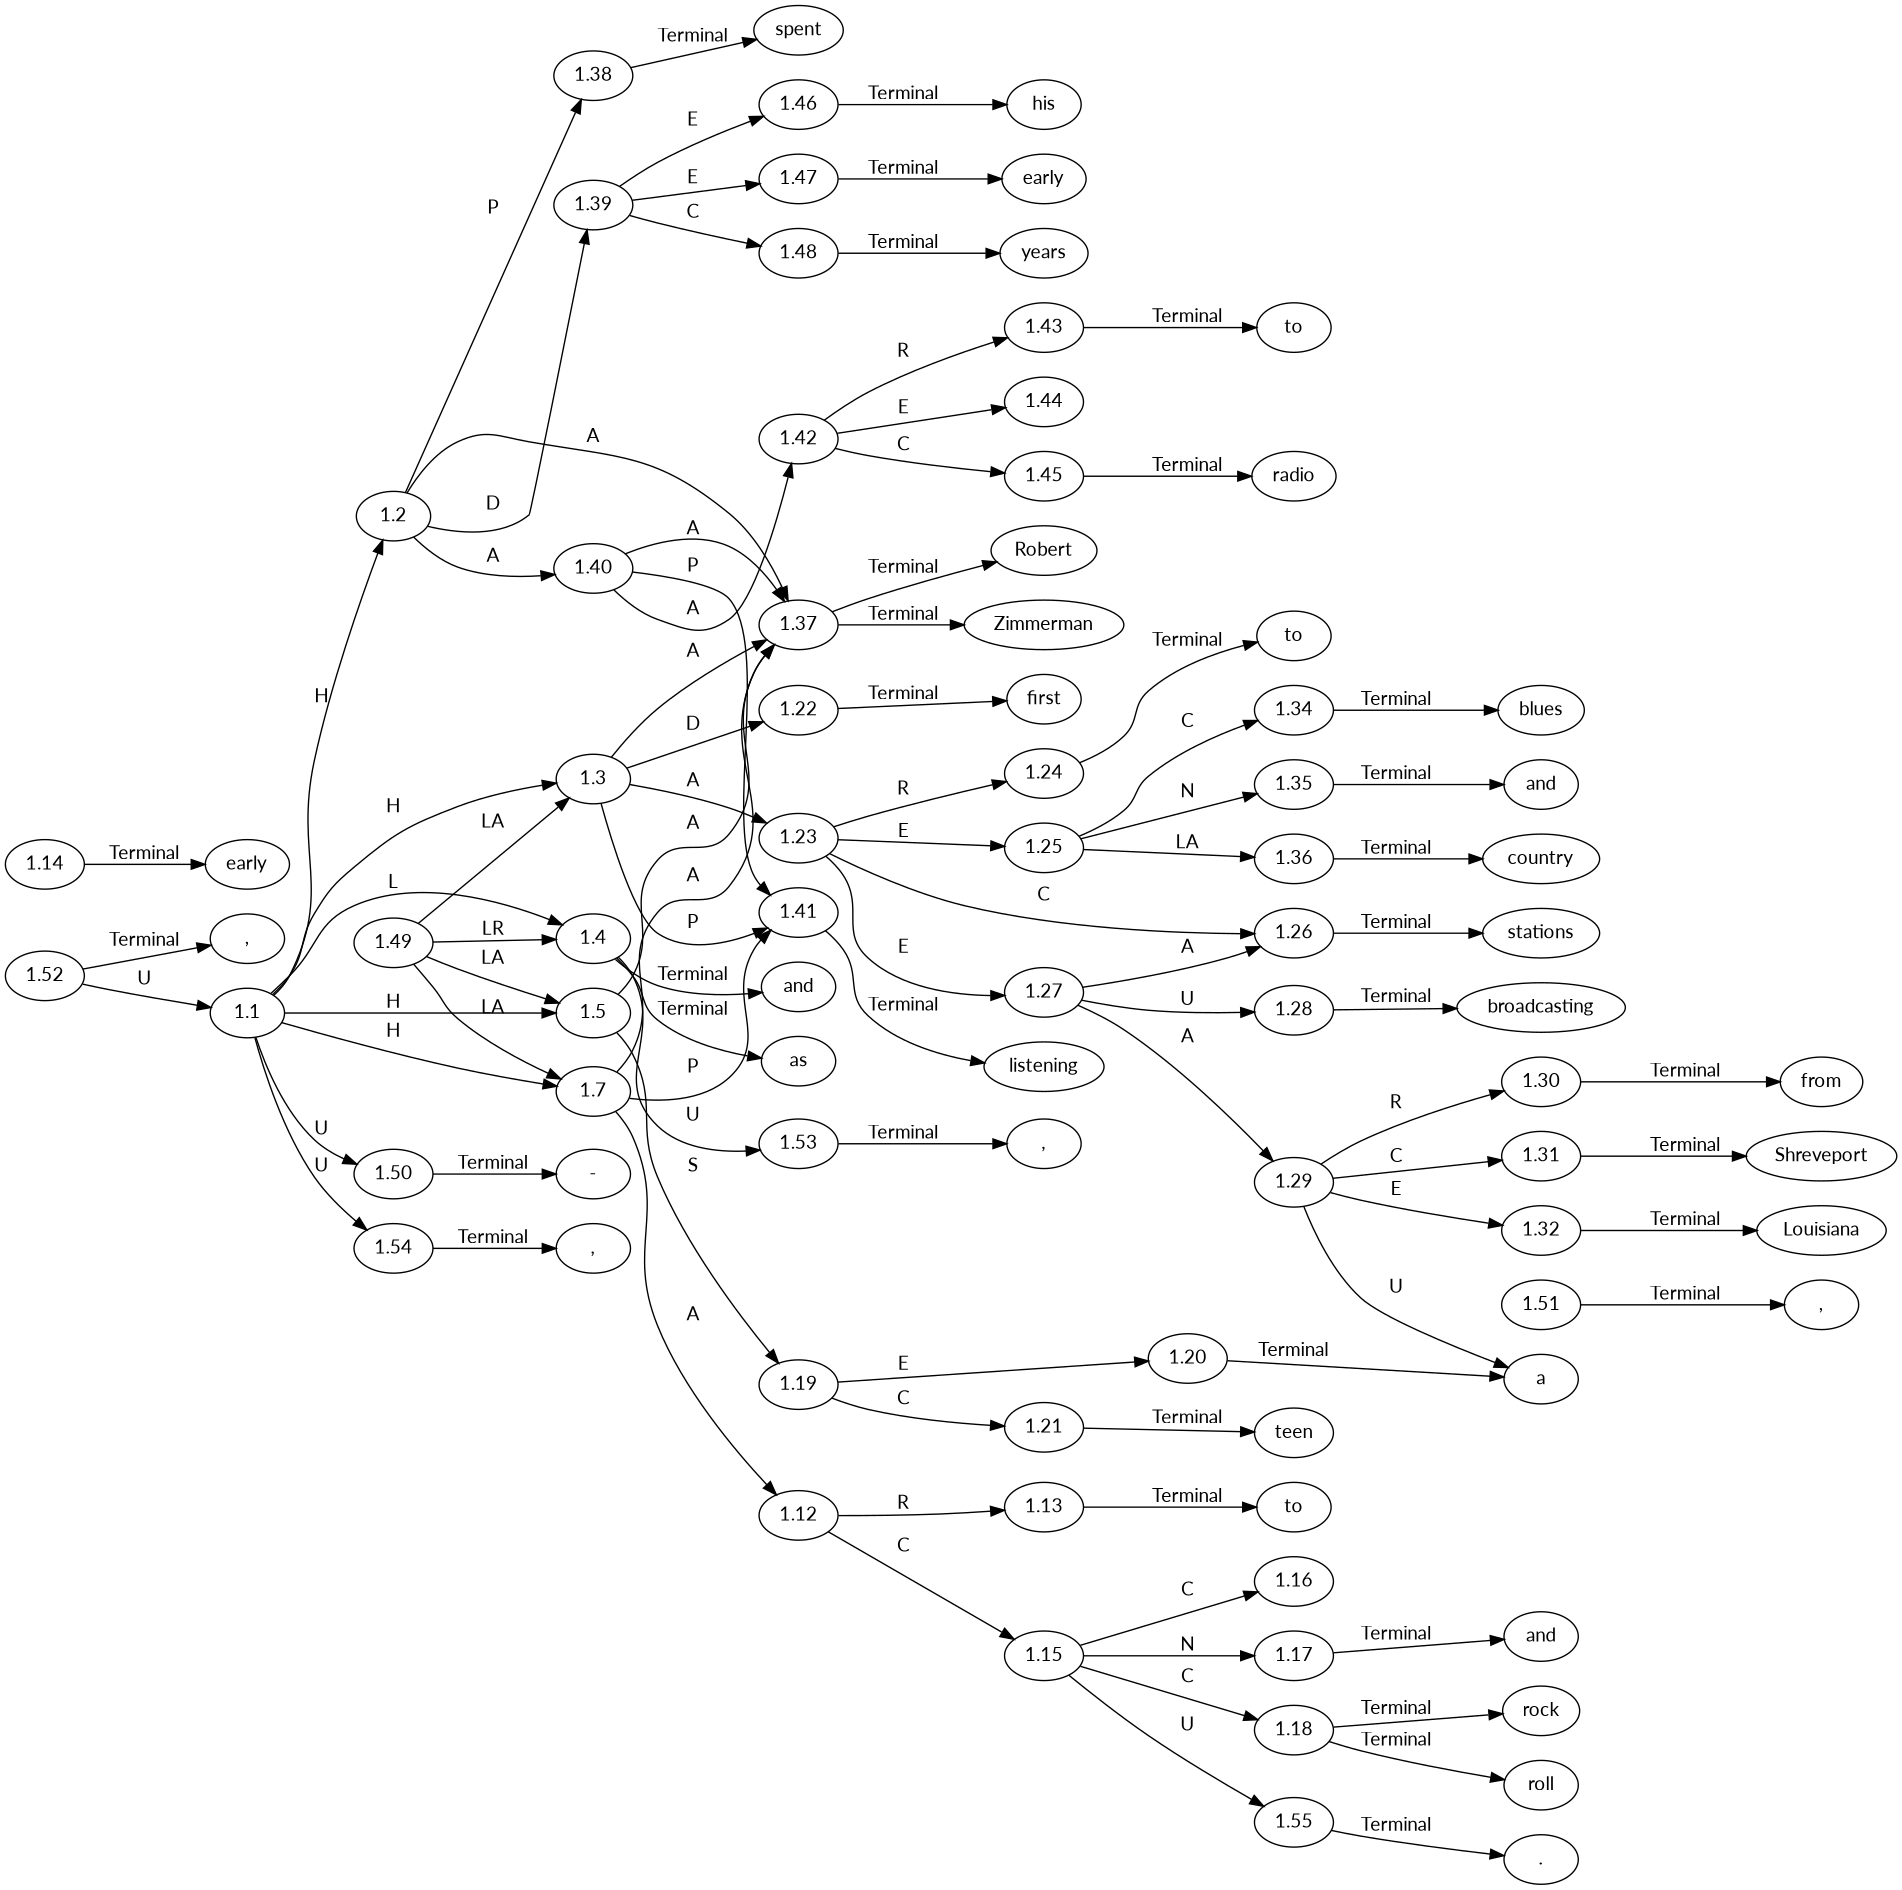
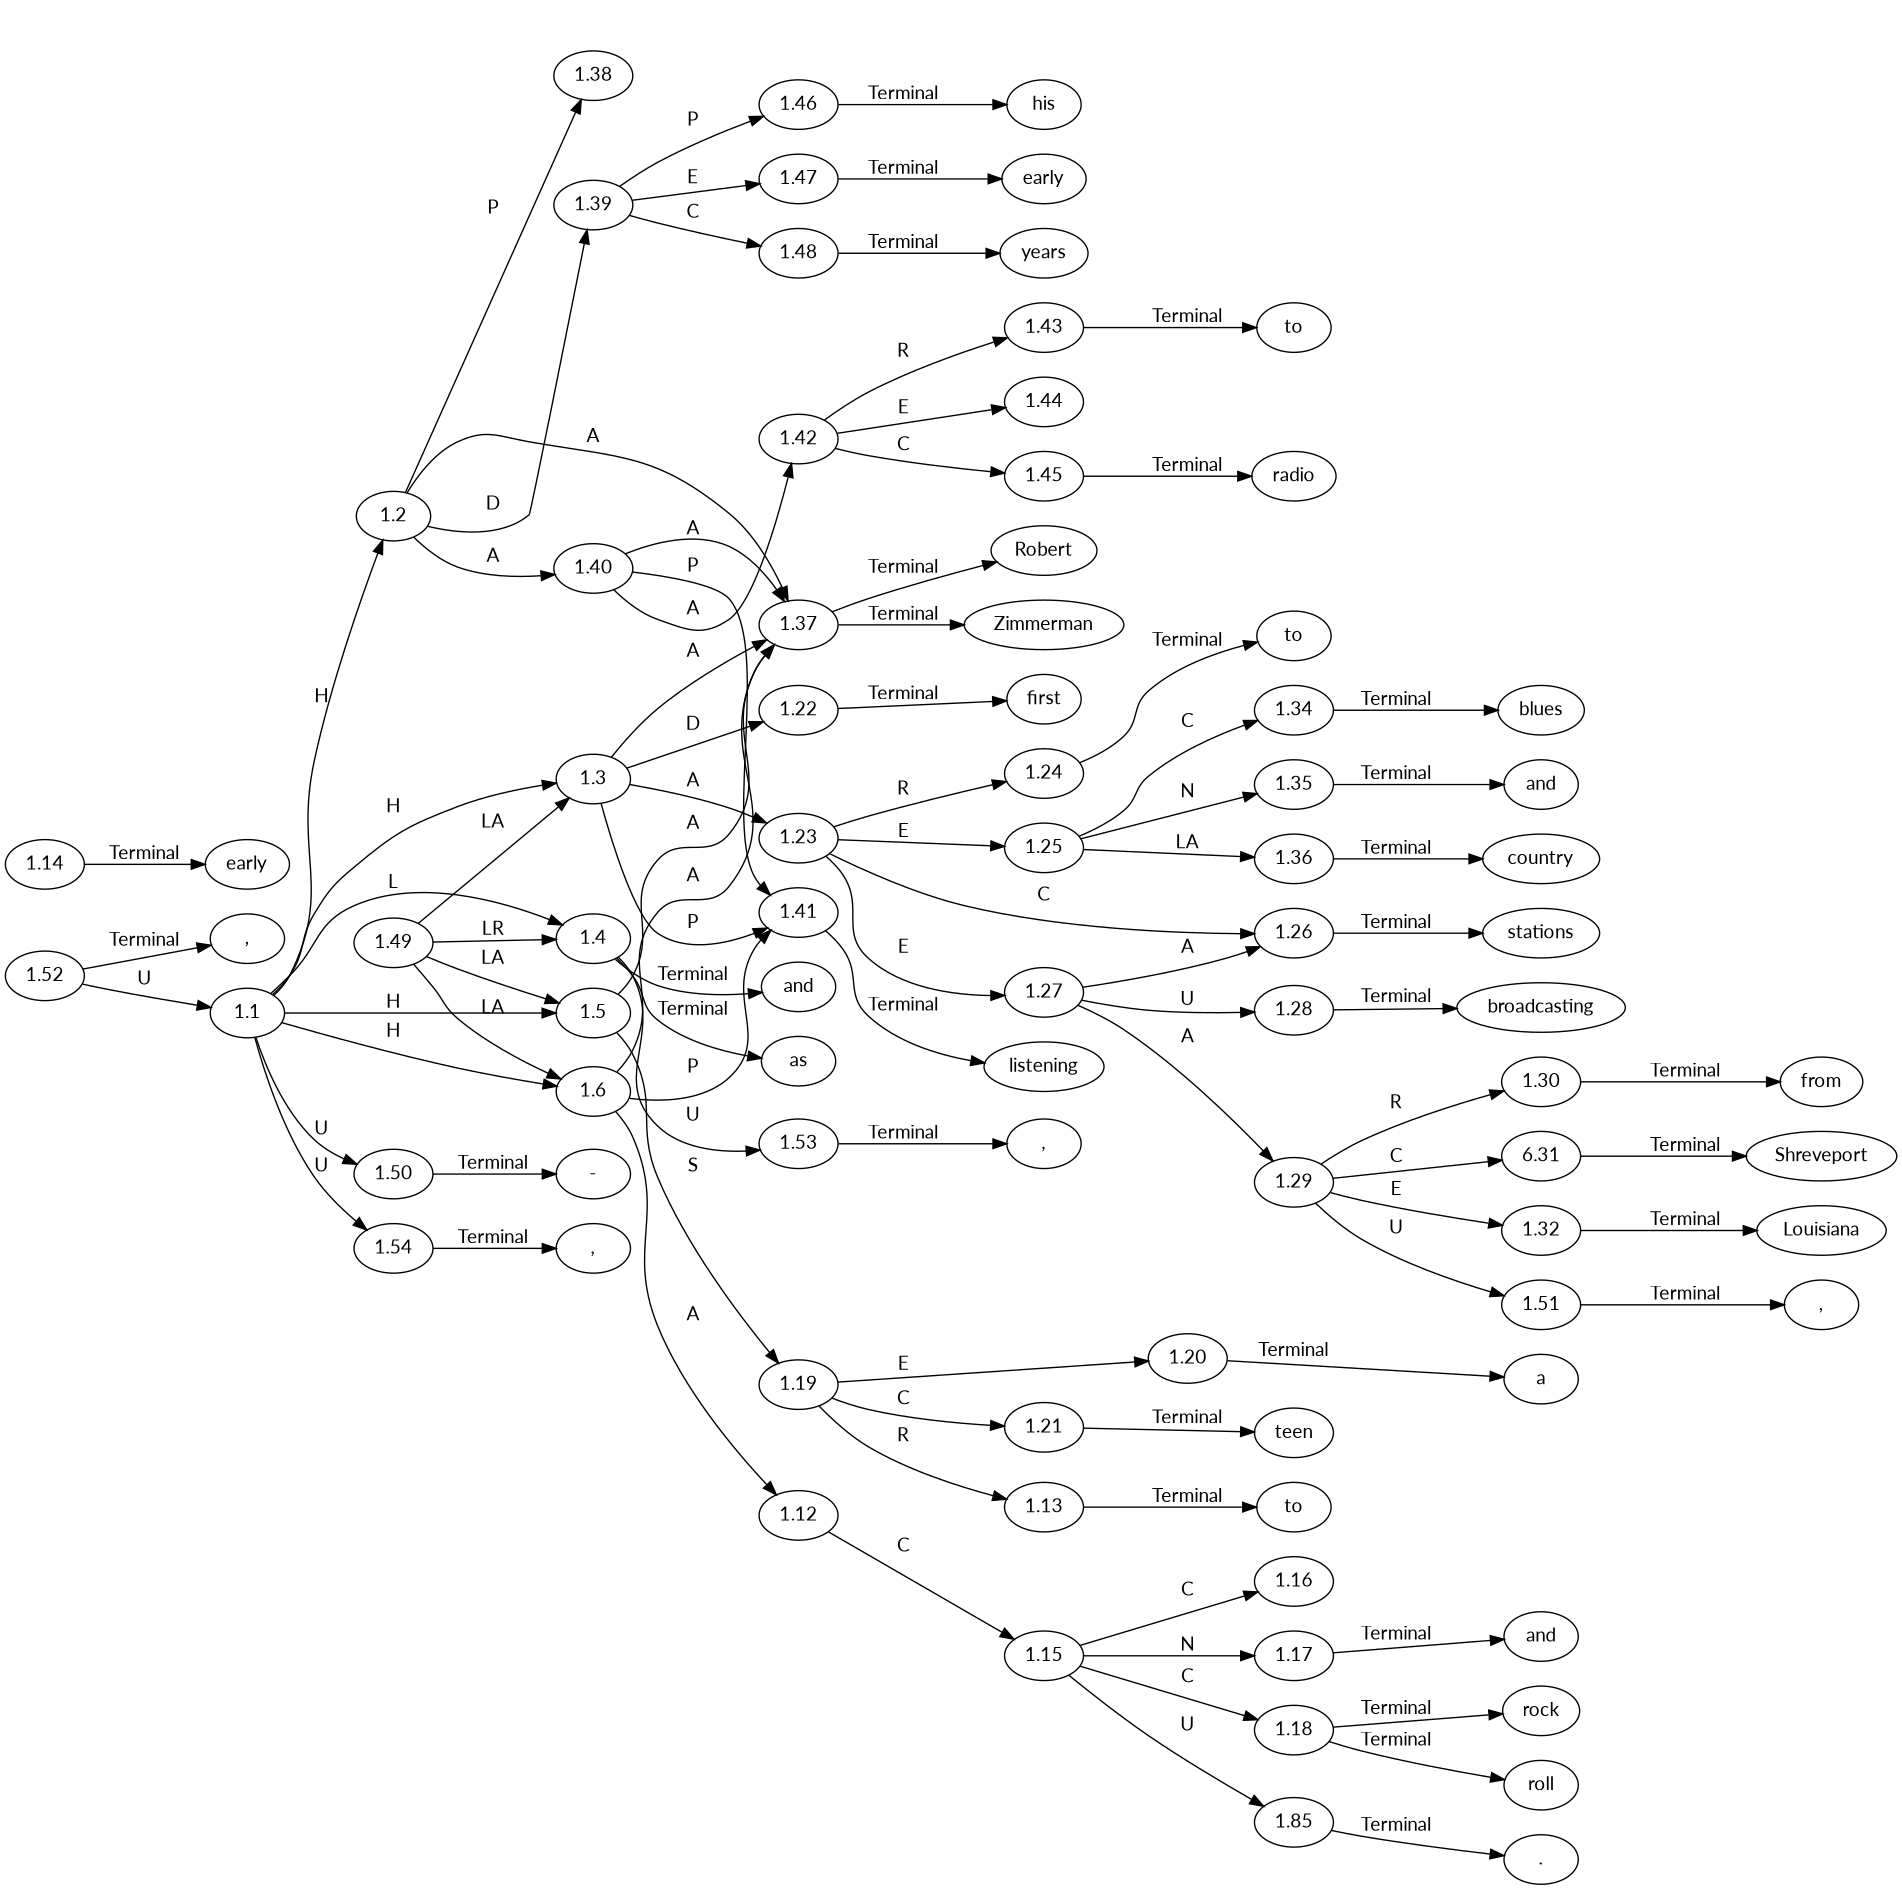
node "spent": removed
edge "1.39" -> "1.46": label "E" -> "P"
node "1.7": label "1.7" -> "1.6"
node "1.31": label "1.31" -> "6.31"
edge "1.29" -> "a": now "1.29" -> "1.51"
edge "1.12" -> "1.13": now "1.19" -> "1.13"
node "1.55": label "1.55" -> "1.85"
